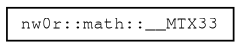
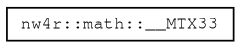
node "nw0r::math::__MTX33": label "nw0r::math::__MTX33" -> "nw4r::math::__MTX33"
